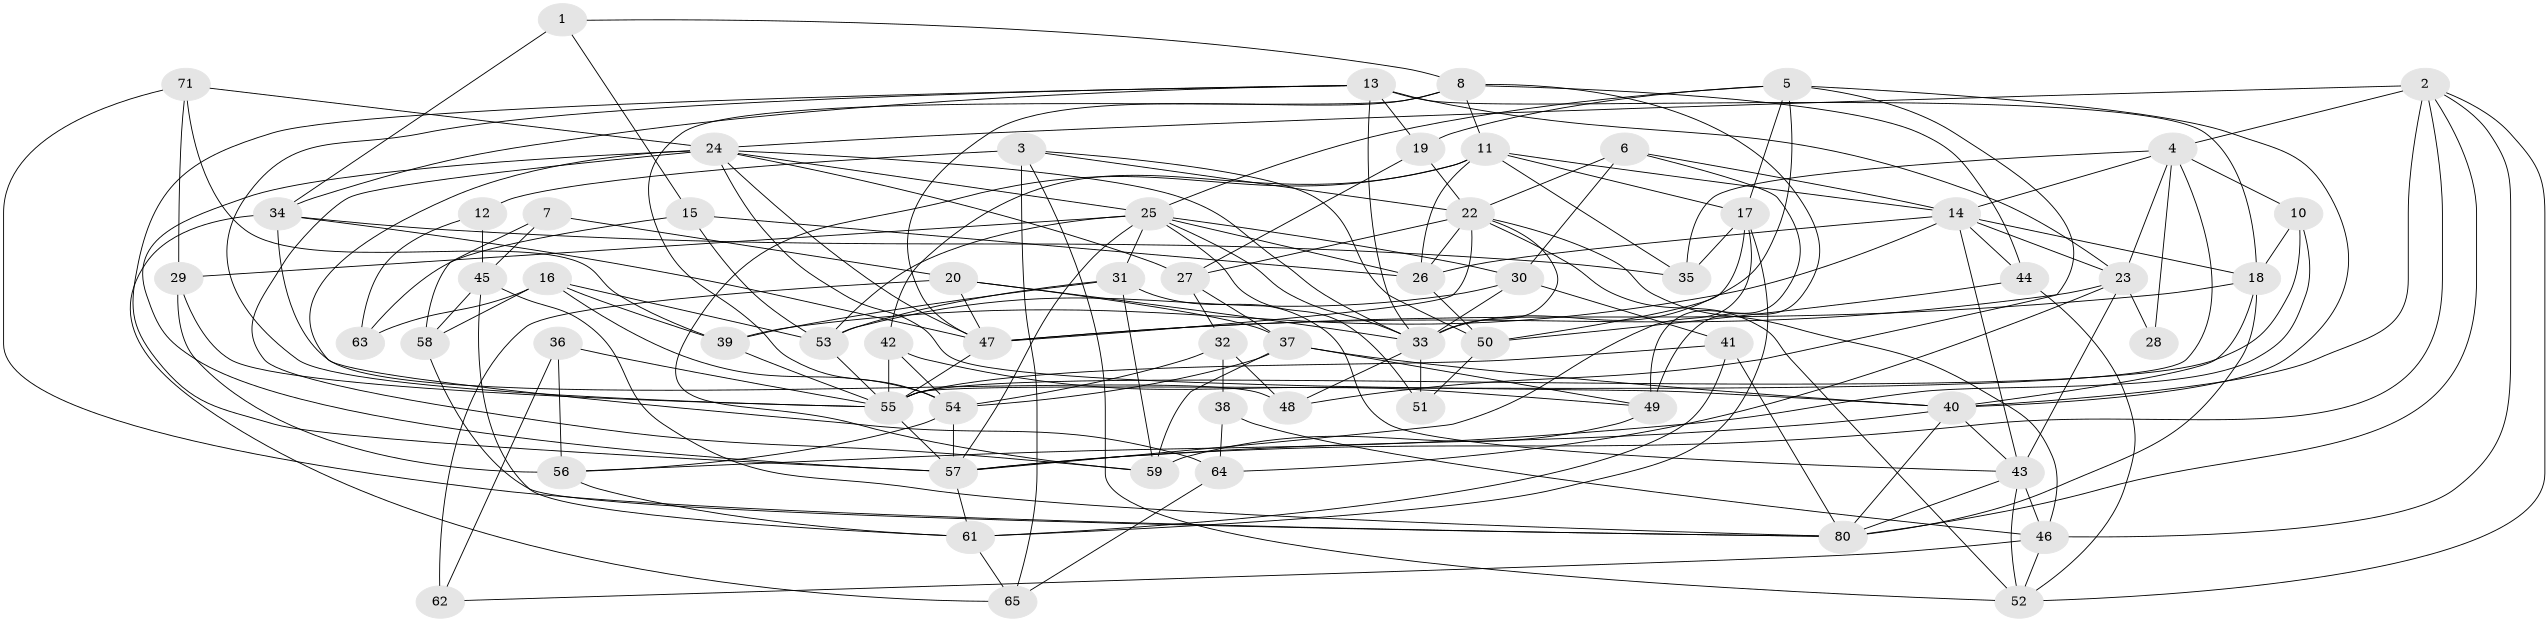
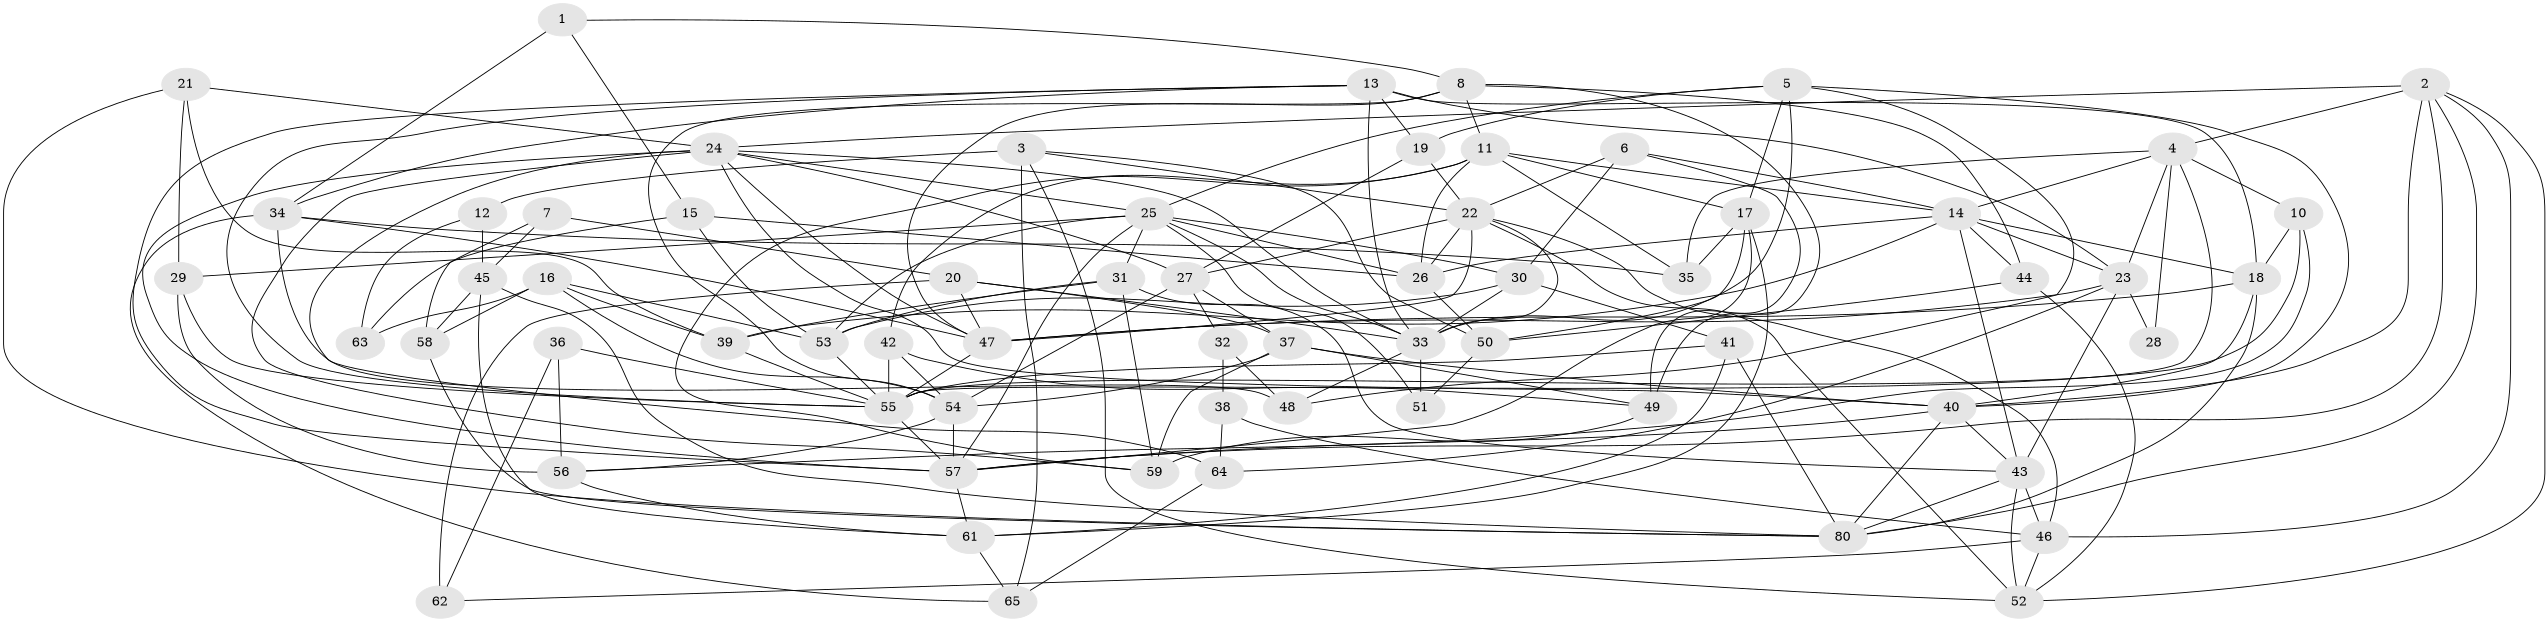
node "71": label "71" -> "21"
edge "32" -- "54": now "27" -- "54"
